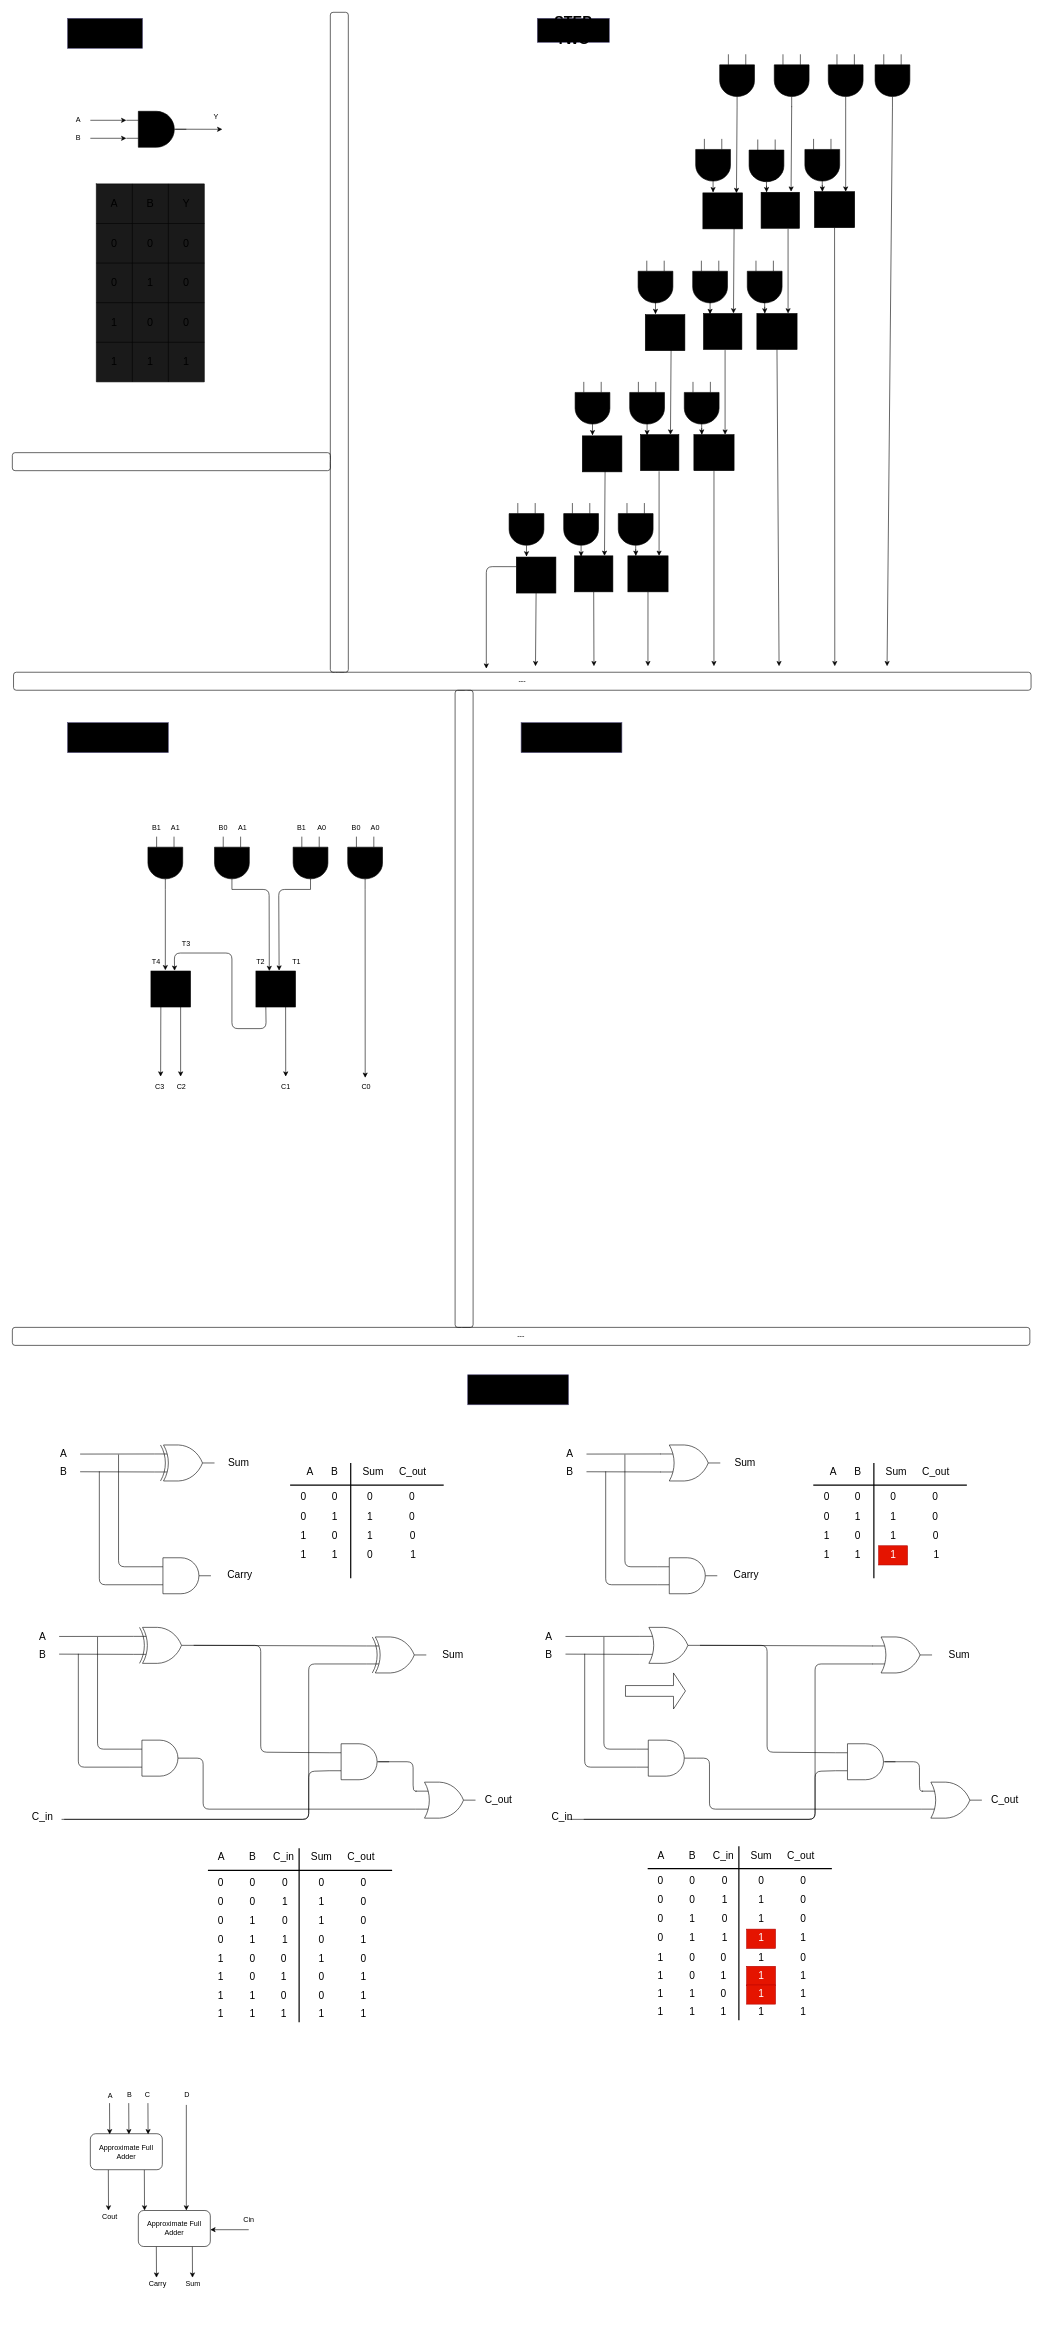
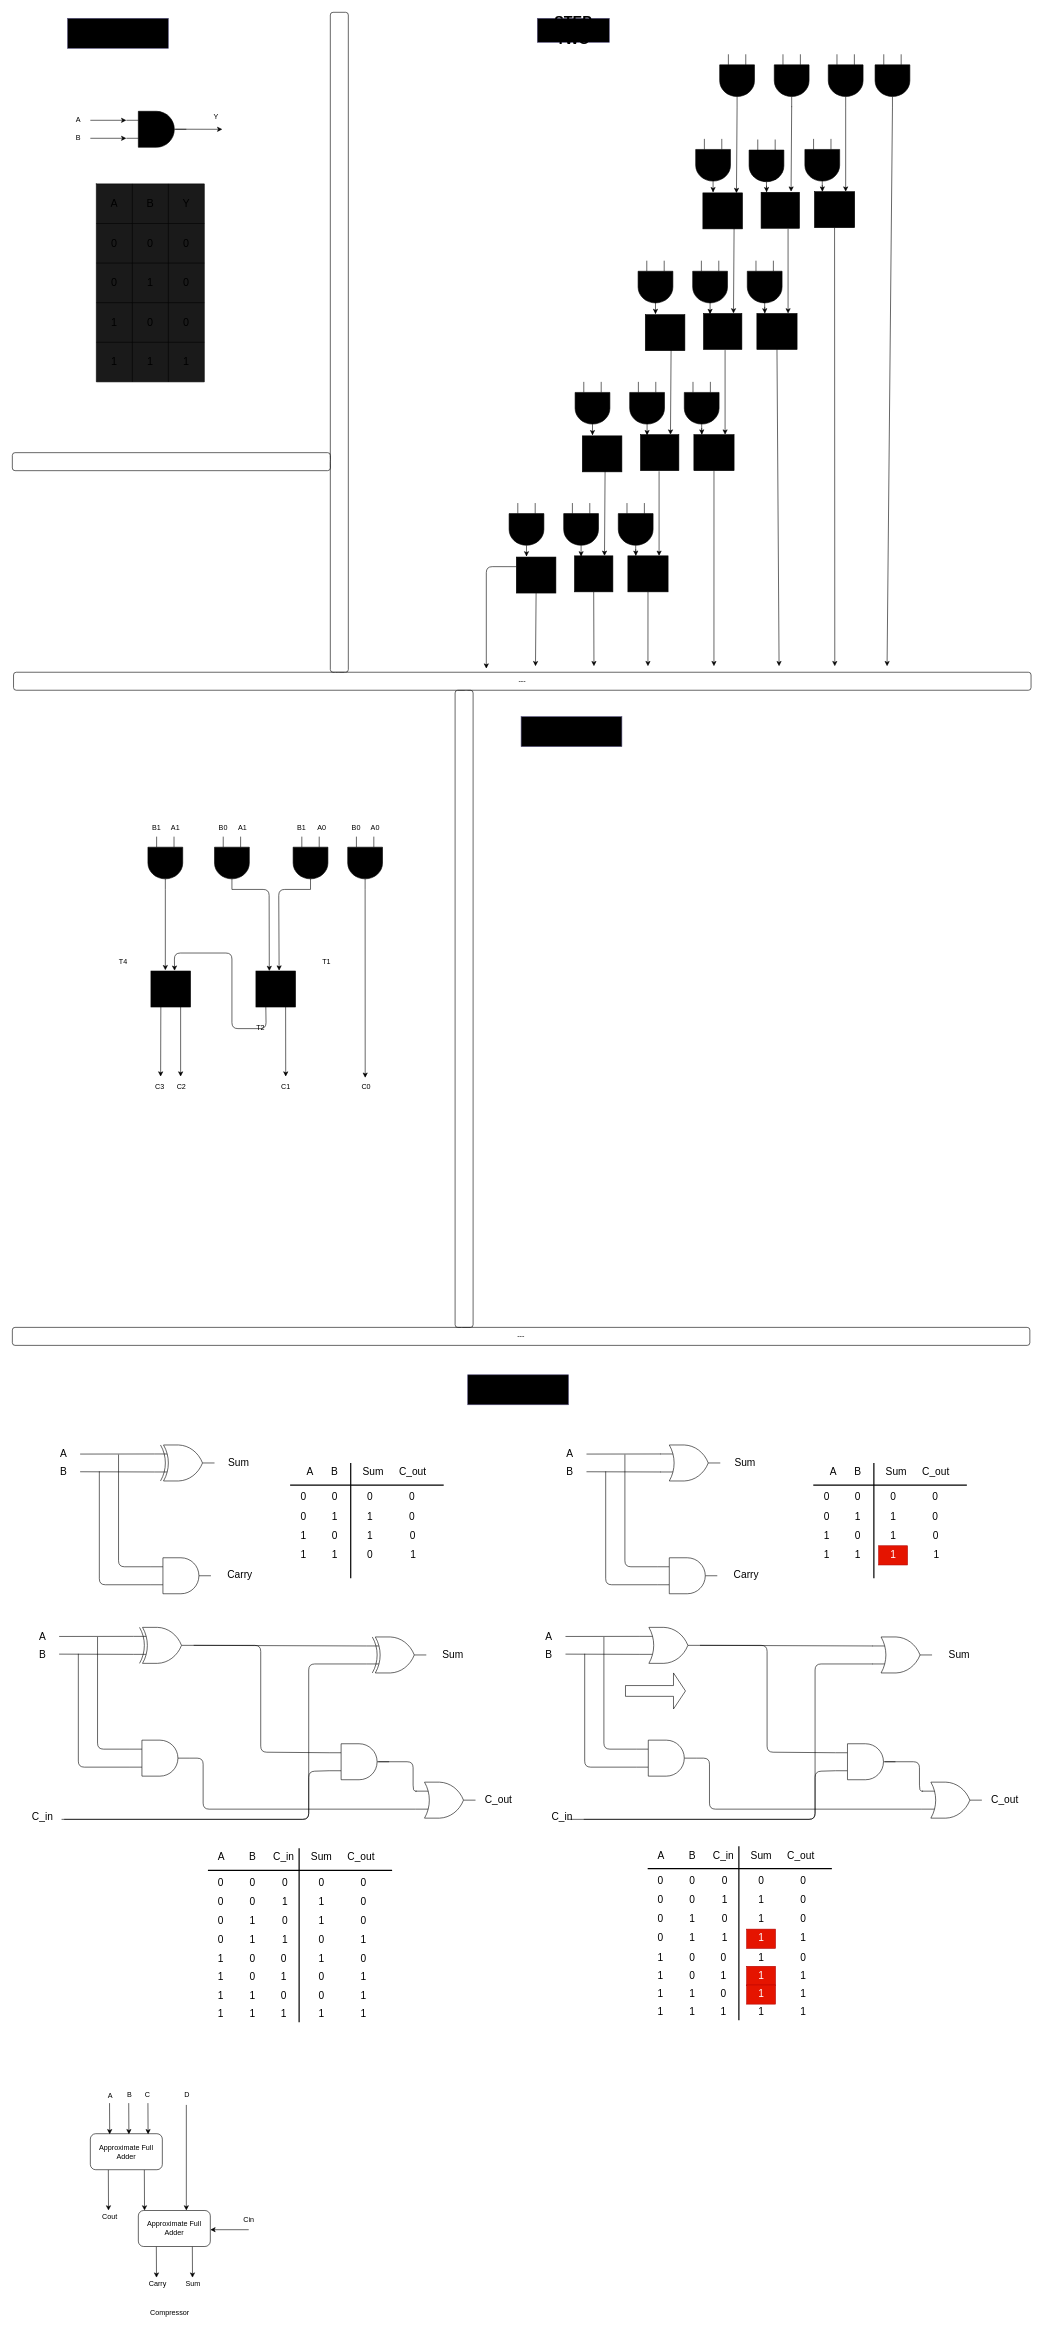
node "STEP ONE": size 75x30 -> 101x30
node "STEP THREE": removed
node "STEP FOUR": moved (572, 738) -> (572, 732)
node "T3": removed
node "T4": moved (156, 962) -> (123, 962)
node "T2": moved (261, 962) -> (261, 1028)
node "T1": moved (297, 962) -> (327, 962)
node "Compressor": added
